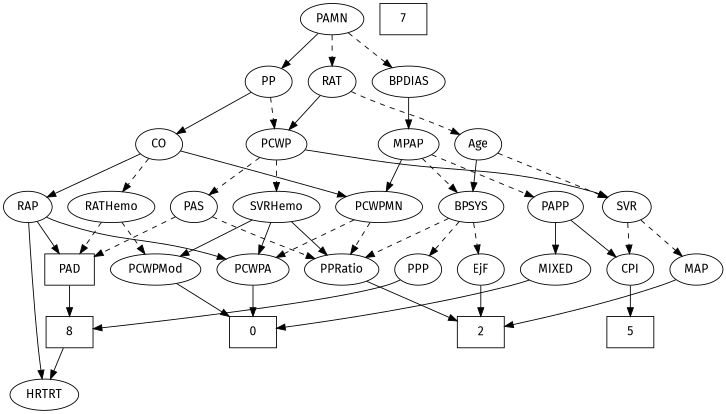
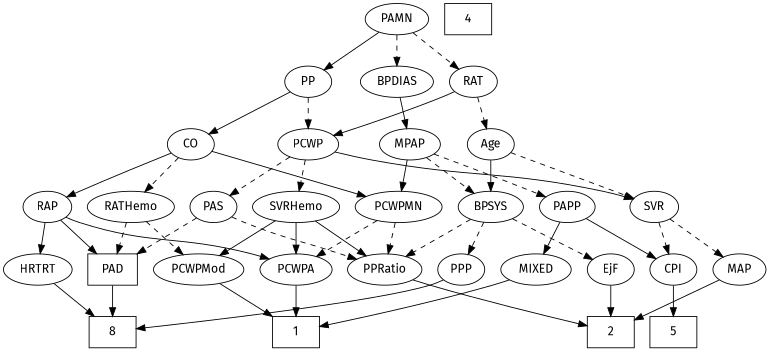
node "7": label "7" -> "4"
node "0": label "0" -> "1"
edge "8" -> "HRTRT": reversed
